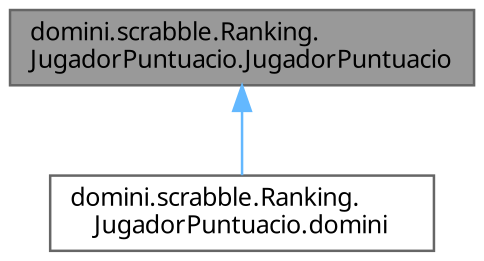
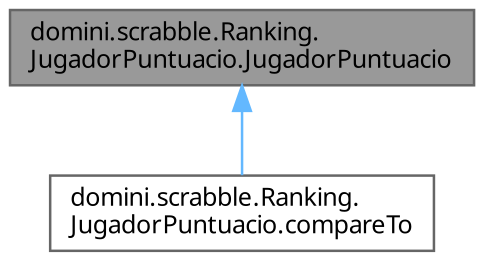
node "domini.scrabble.Ranking. JugadorPuntuacio.domini": label "domini.scrabble.Ranking. JugadorPuntuacio.domini" -> "domini.scrabble.Ranking. JugadorPuntuacio.compareTo"
